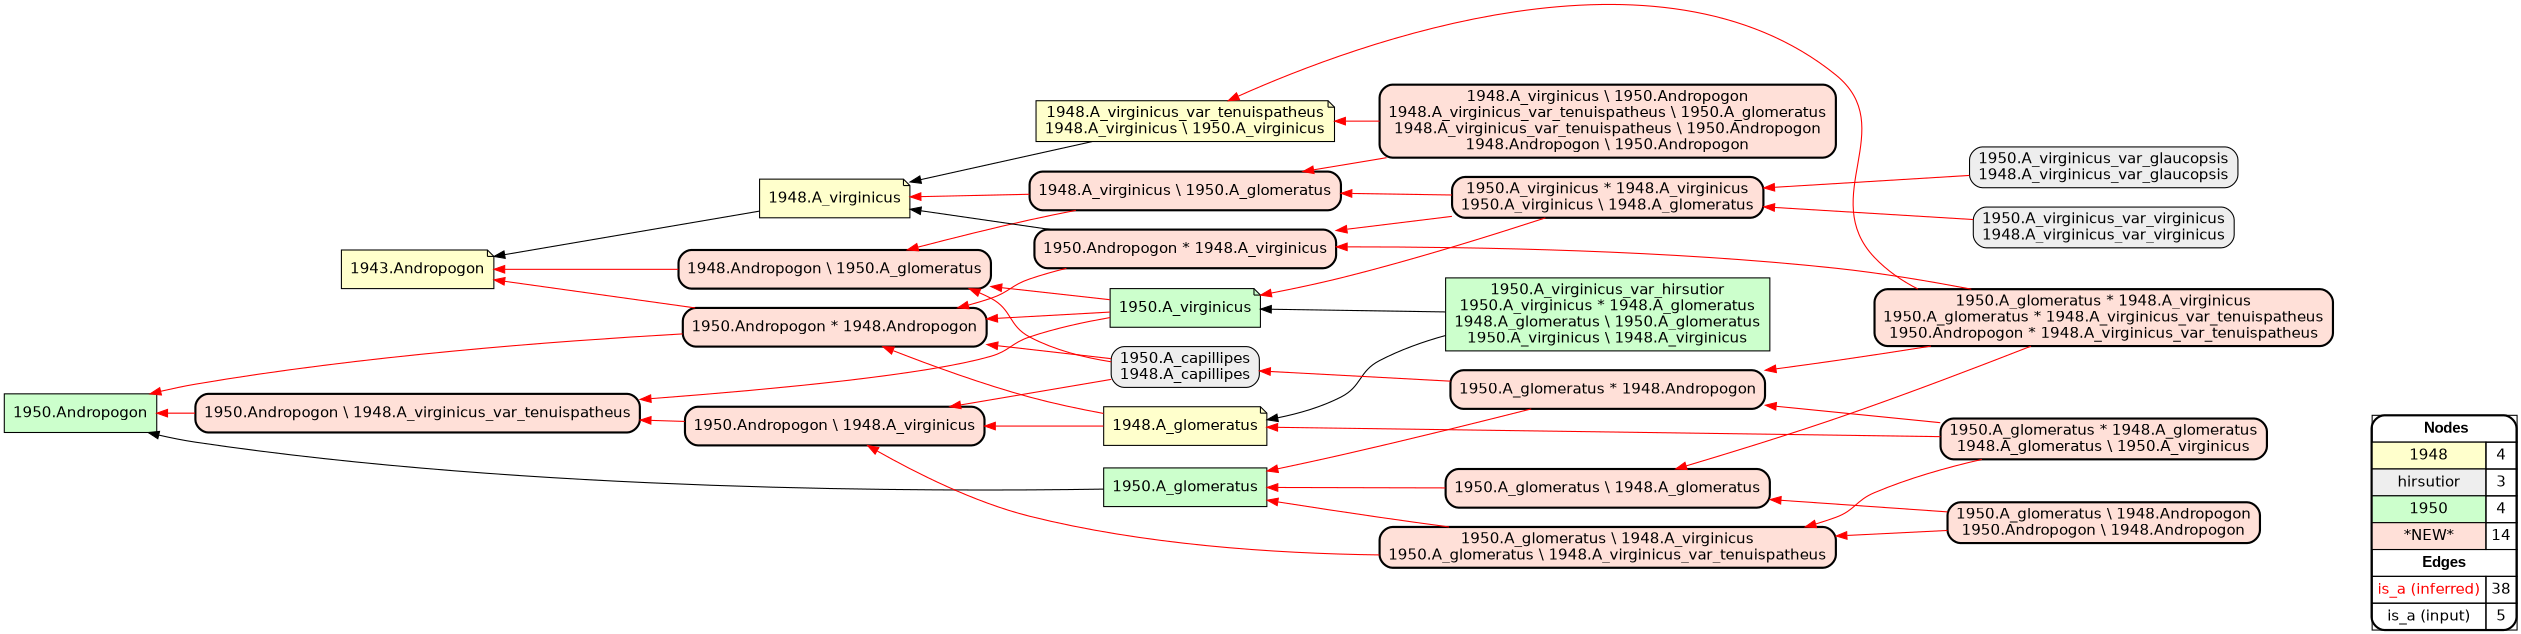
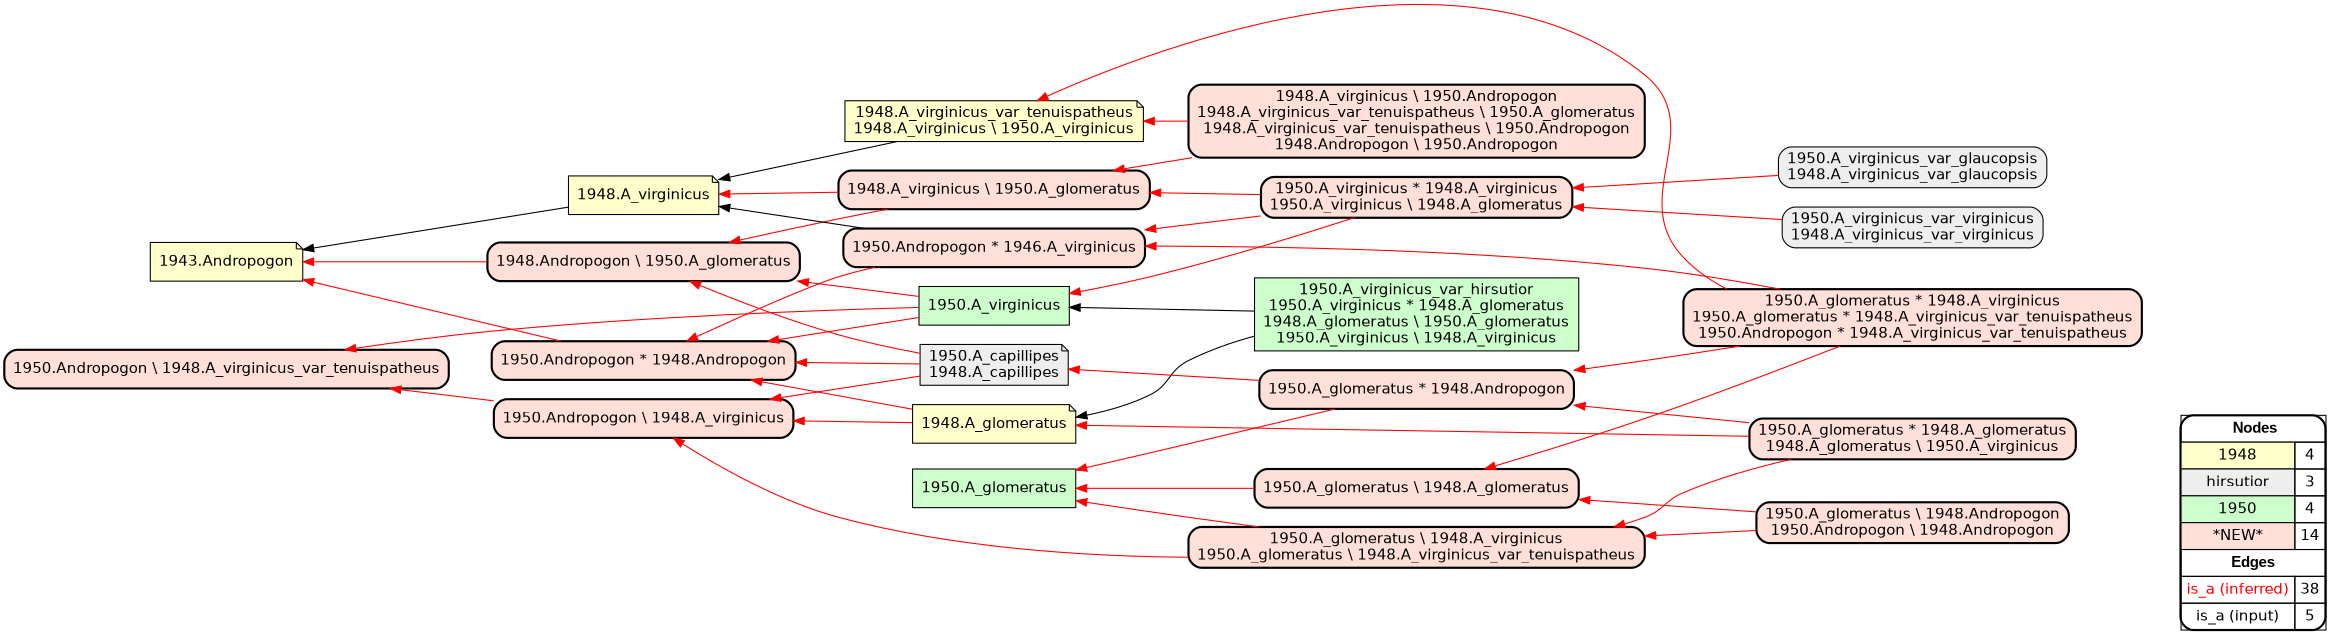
node "1950.Andropogon * 1948.A_virginicus": label "1950.Andropogon * 1948.A_virginicus" -> "1950.Andropogon * 1946.A_virginicus"
node "1950.A_virginicus": shape note -> box
node "1950.A_capillipes 1948.A_capillipes": shape box -> note
node "1950.Andropogon": removed
